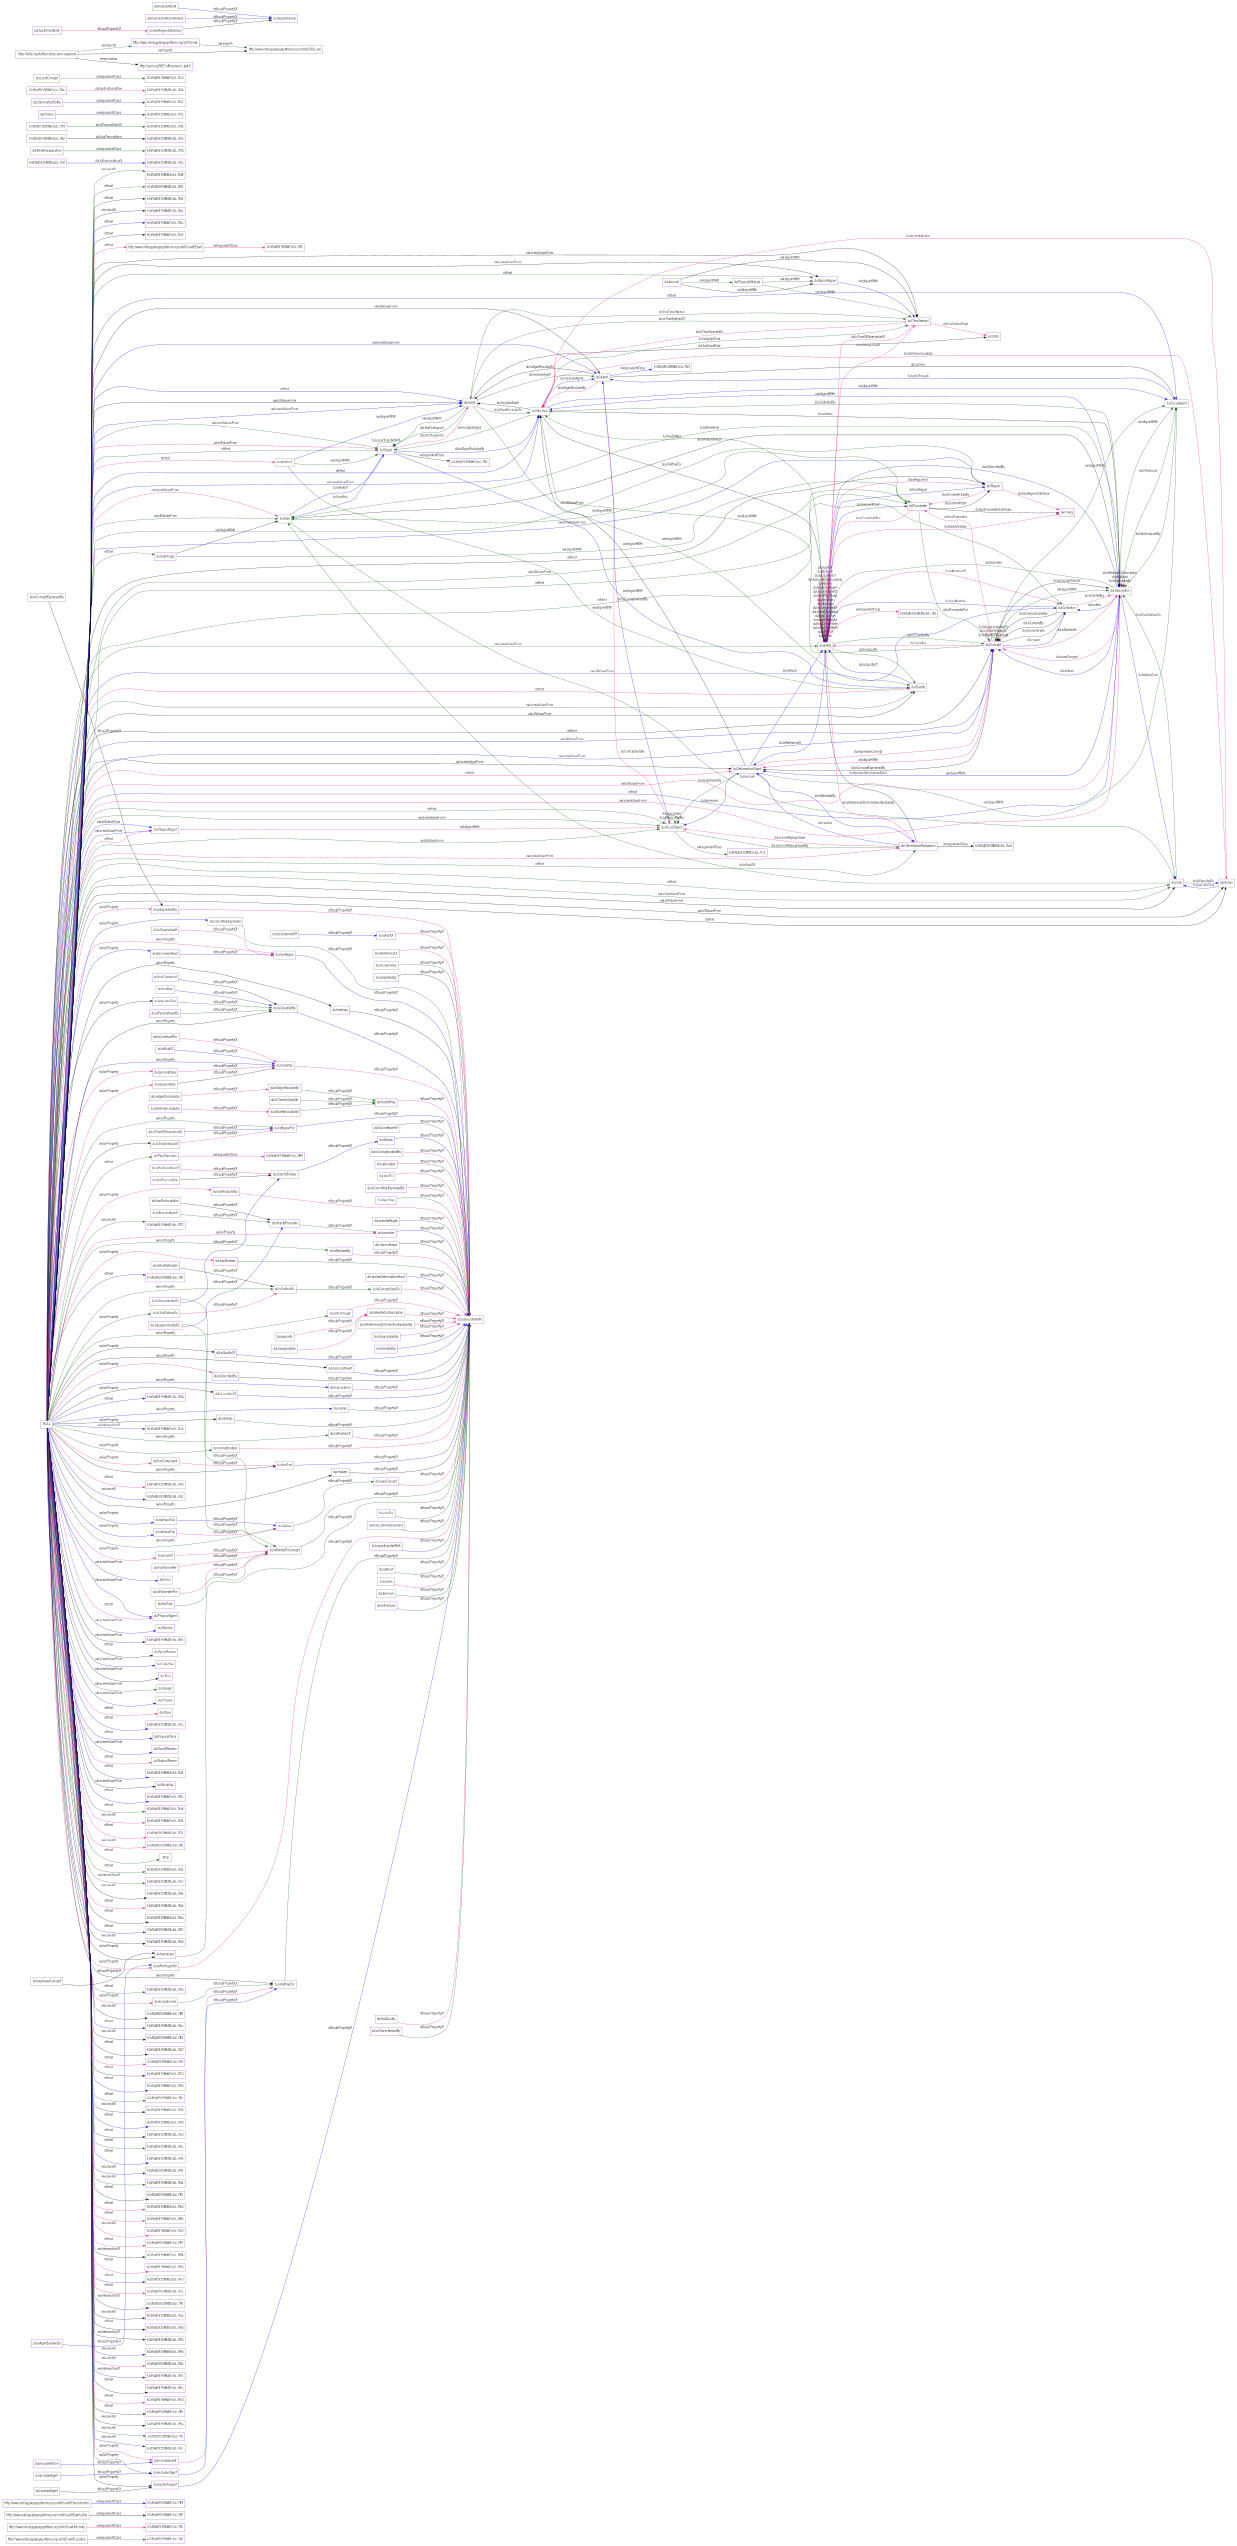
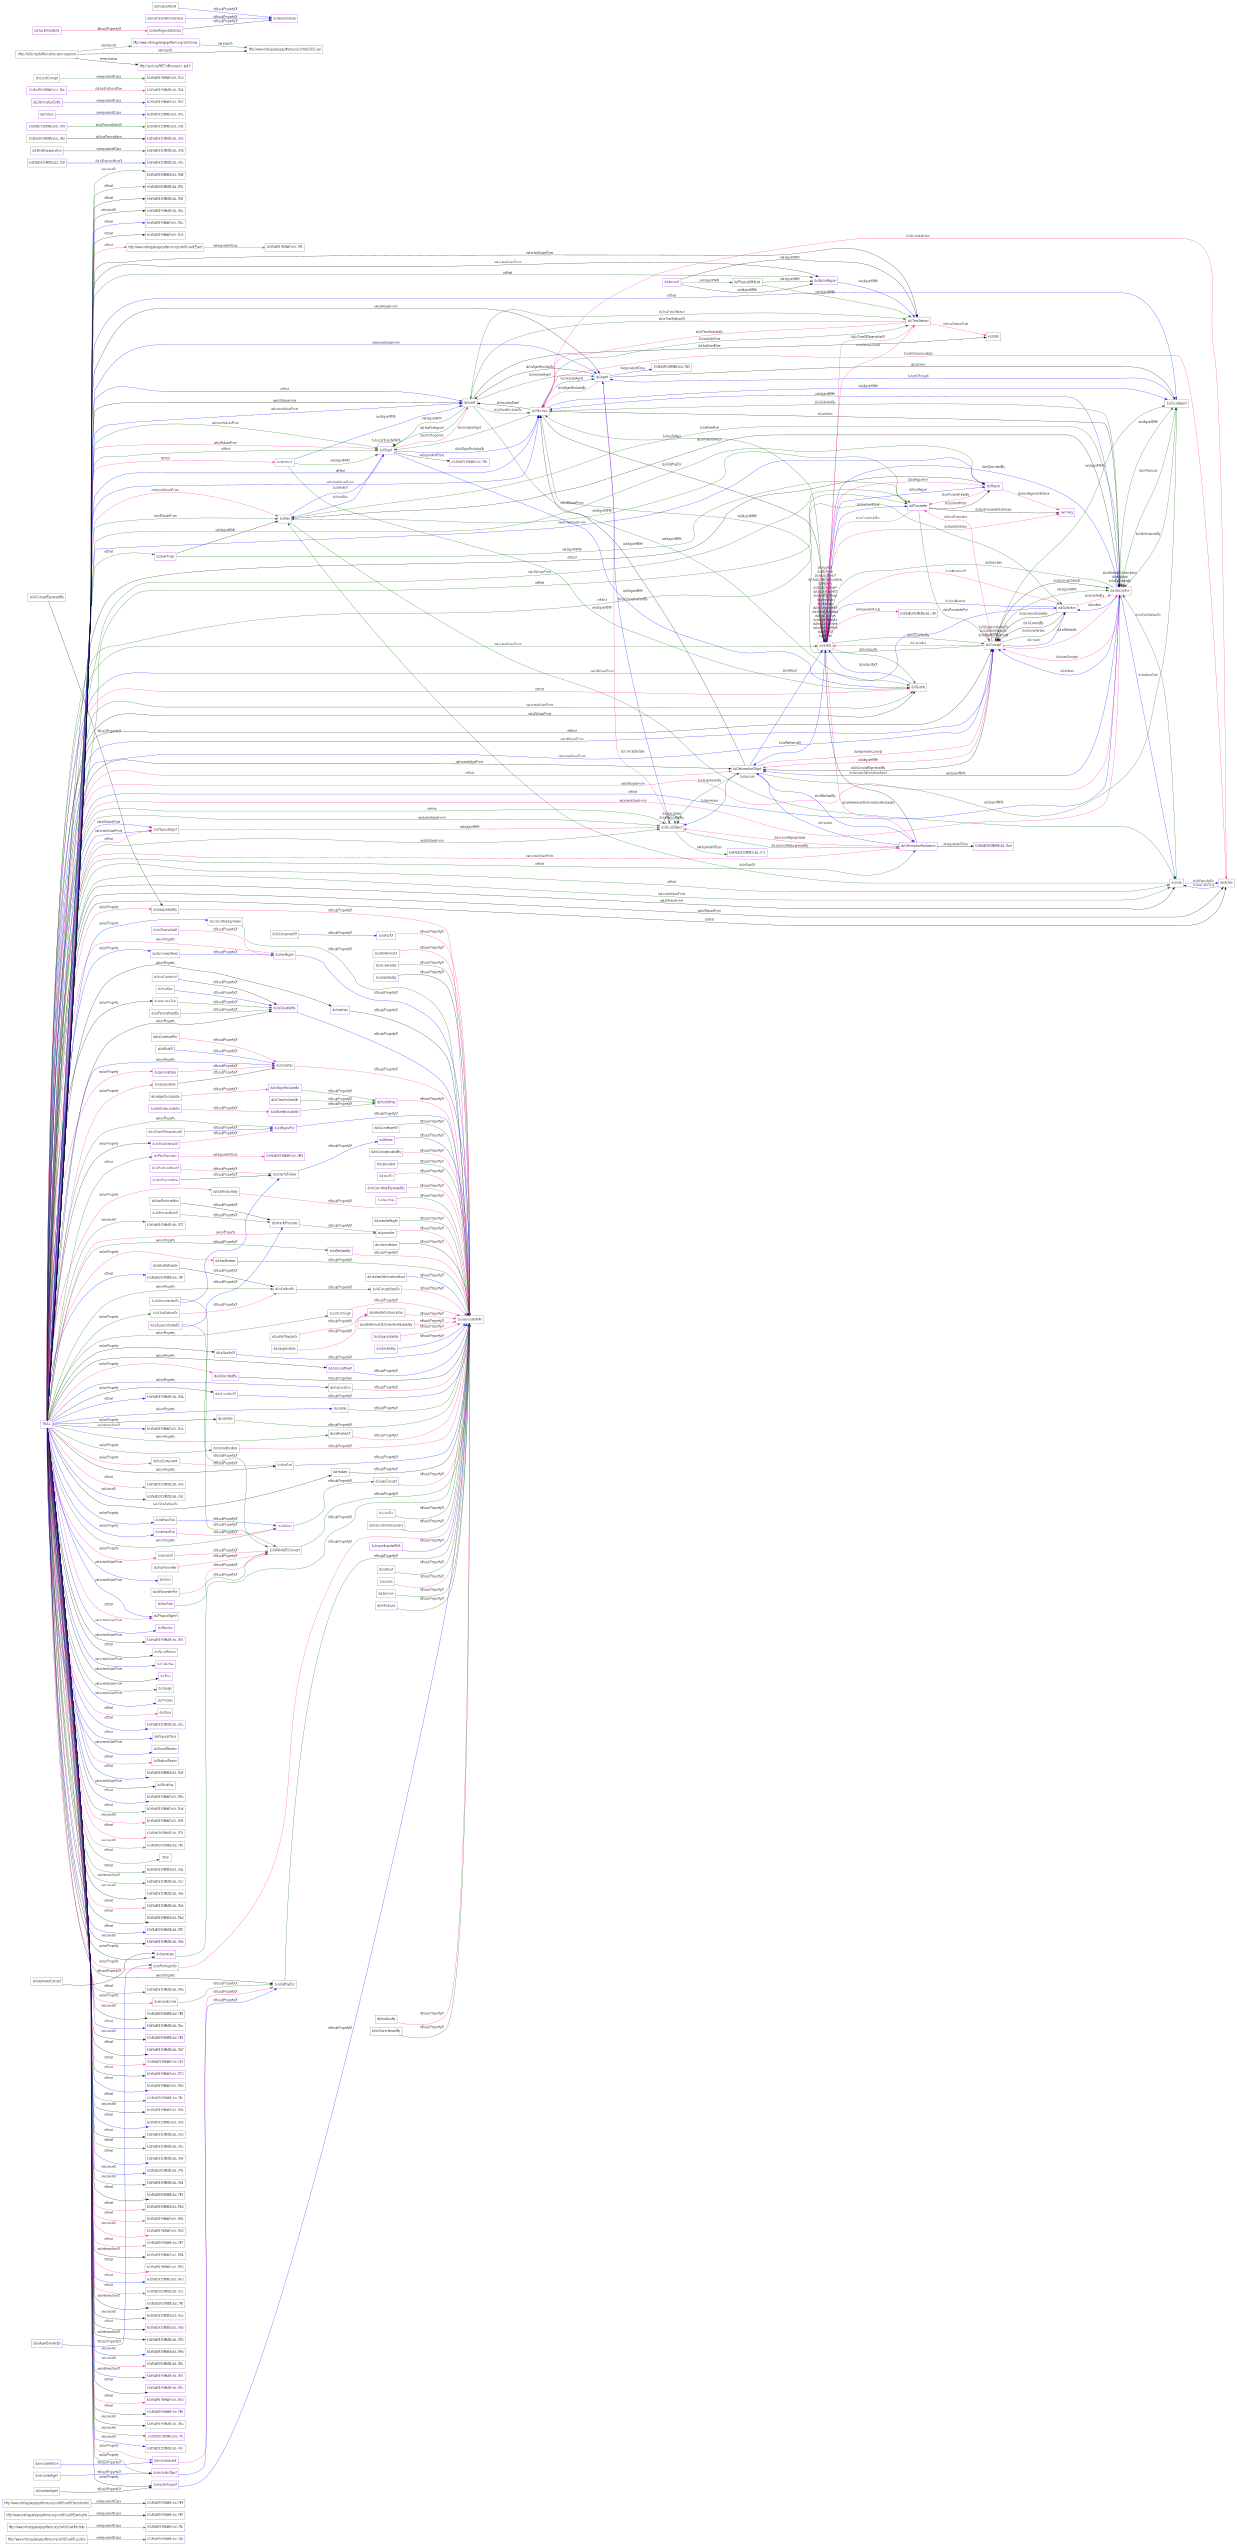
edge "dul:precedes" -> "dul:associatedWith": color blue -> deeppink
node "dul:expands": label "dul:expands" -> "isQualityOf:expands"
edge "NULL" -> "dul:realizes": label "owl:onProperty" -> "owl:isTaskDefinedIn"
